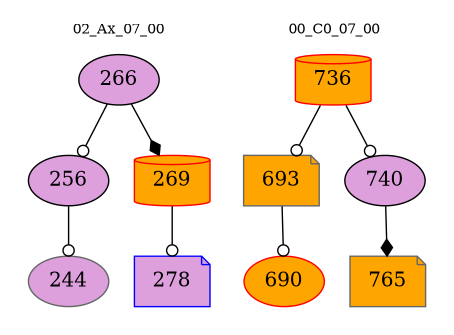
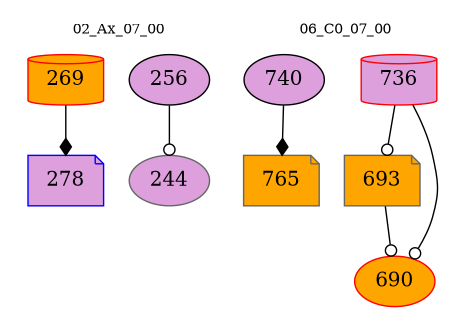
cluster "00_C0_07_00": label "00_C0_07_00" -> "06_C0_07_00"
node "266": removed
node "736": fillcolor orange -> plum
edge "736" -> "740": now "736" -> "690"
edge "269" -> "278": arrowhead odot -> diamond
